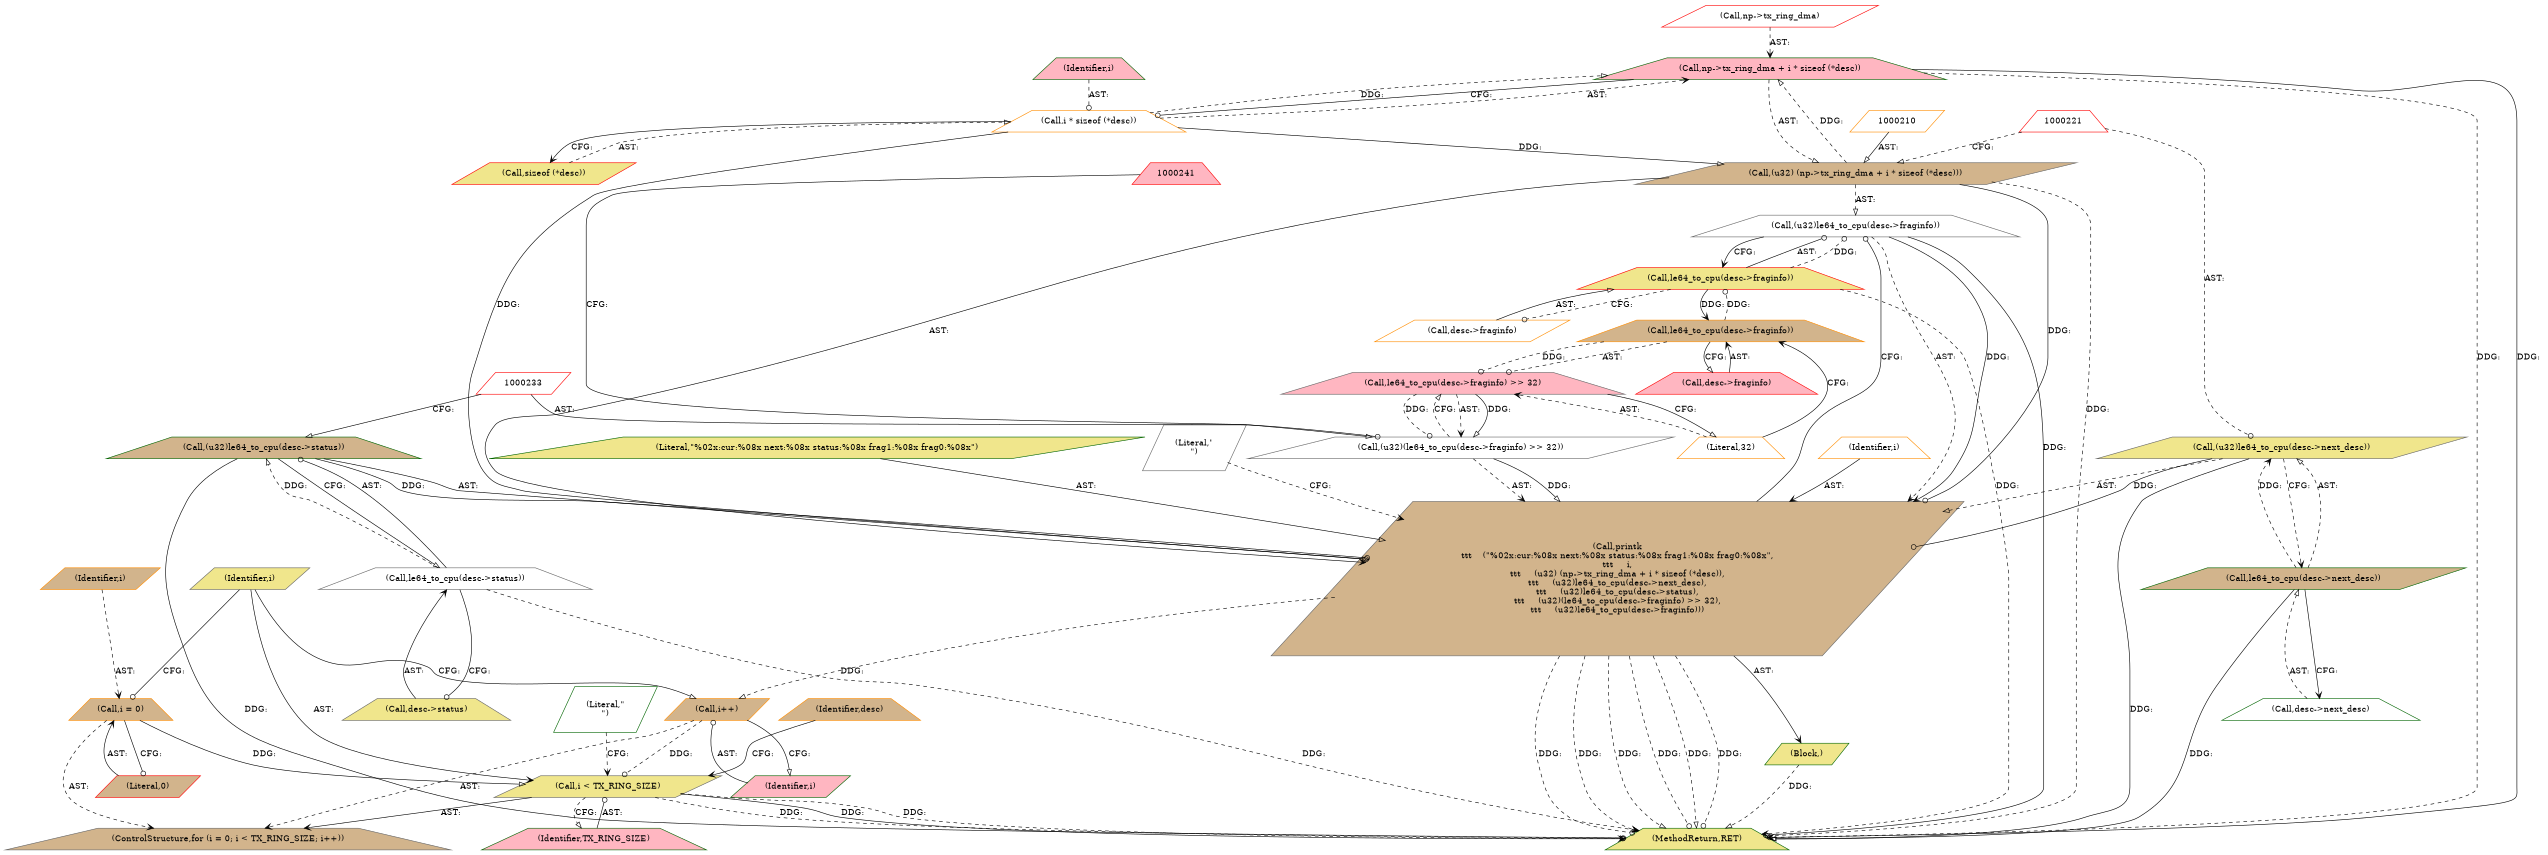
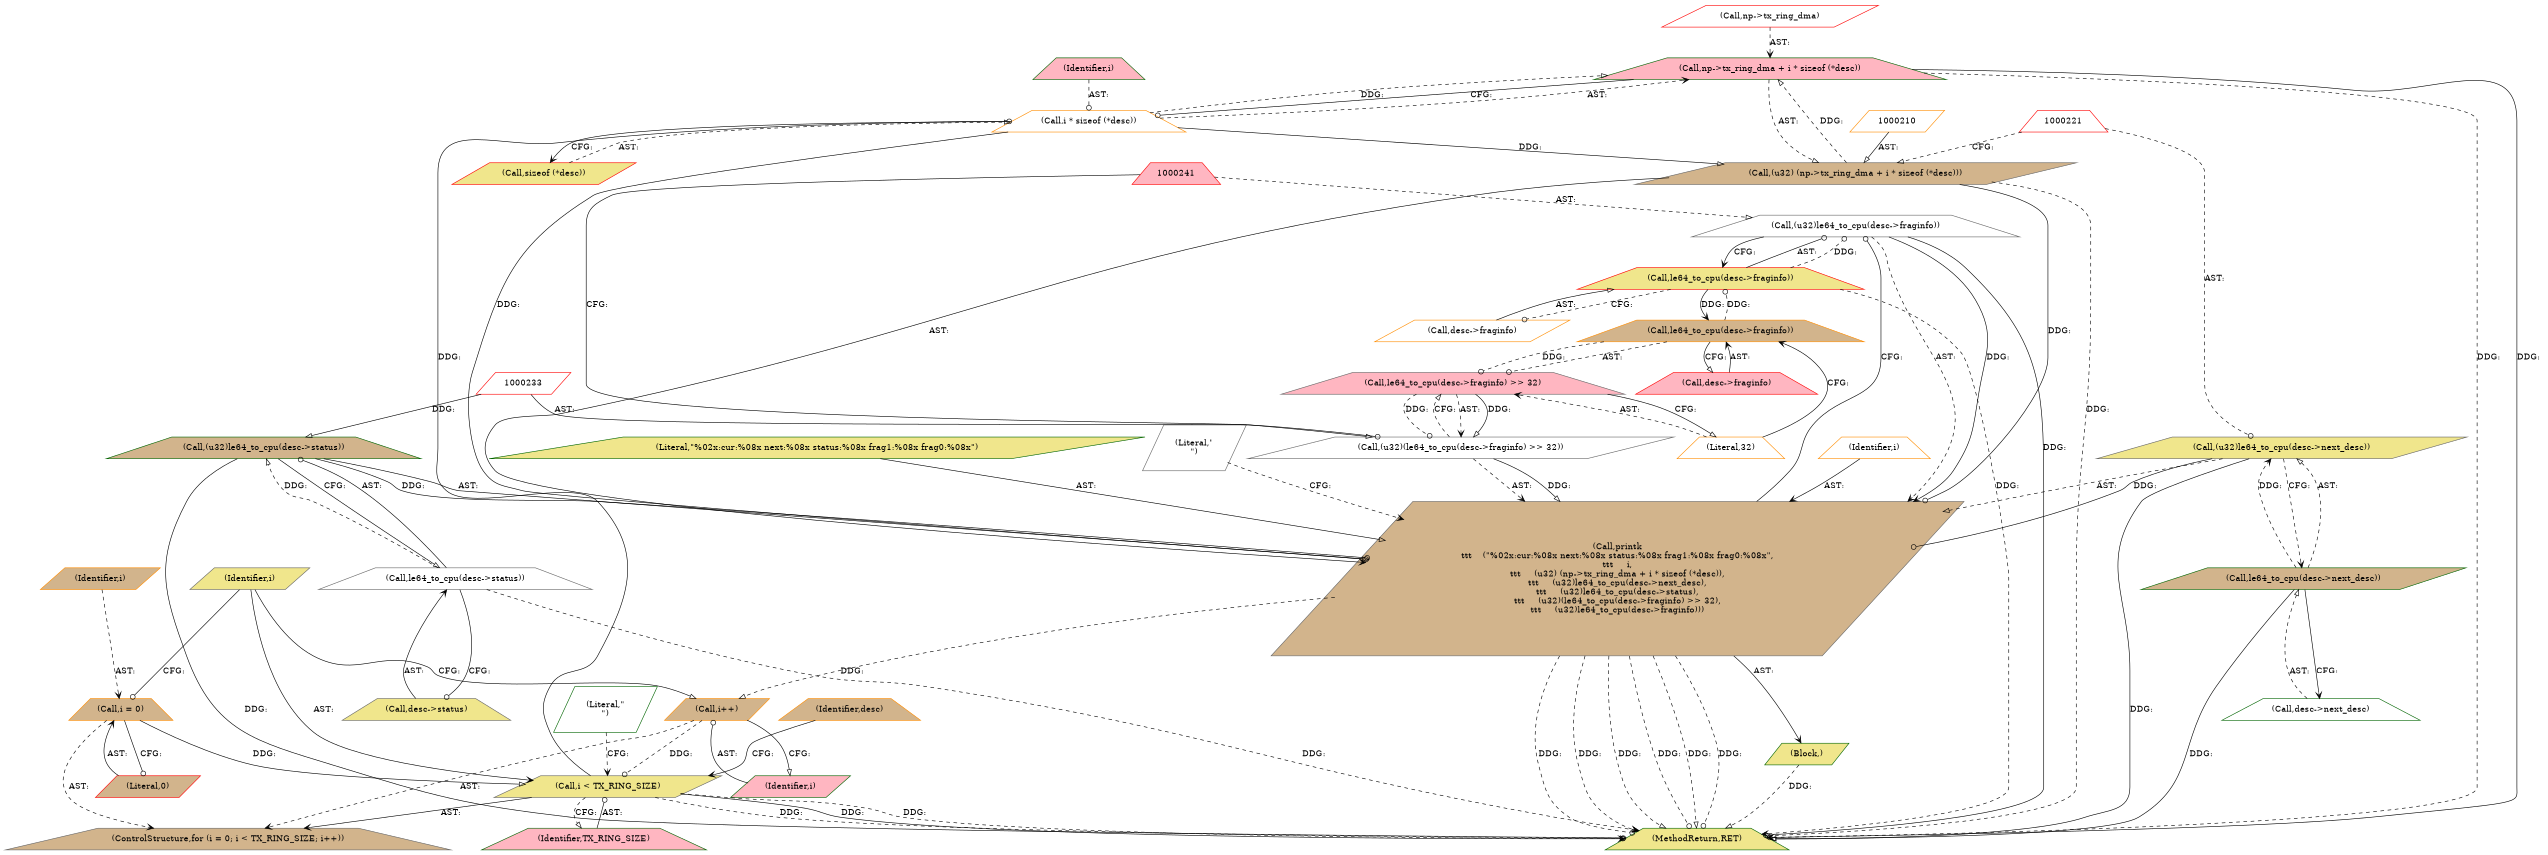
edge "(Call,(u32) (np->tx_ring_dma + i * sizeof (*desc)))" -> "(Call,(u32)le64_to_cpu(desc->fraginfo))": now "1000241" -> "(Call,(u32)le64_to_cpu(desc->fraginfo))"
edge "(Call,i < TX_RING_SIZE)" -> "(Call,i * sizeof (*desc))": added, label "DDG:"
edge "1000233" -> "(Call,(u32)le64_to_cpu(desc->status))": label "CFG: " -> "DDG: "
